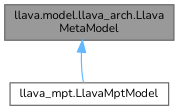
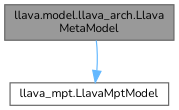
edge "llava_mpt.LlavaMptModel" -> "llava.model.llava_arch.Llava MetaModel": reversed
